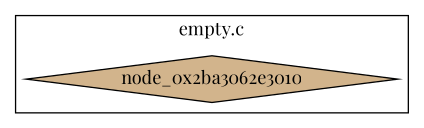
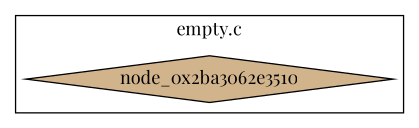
node "node_0x2ba3062e3010": label "node_0x2ba3062e3010" -> "node_0x2ba3062e3510"
